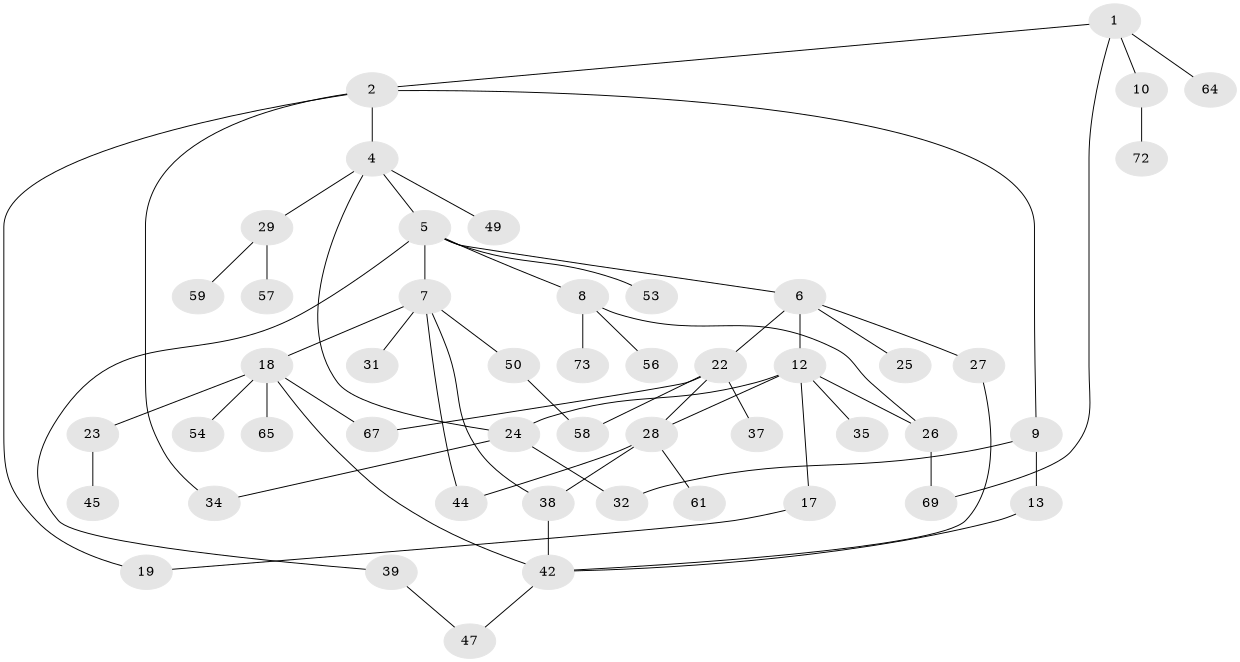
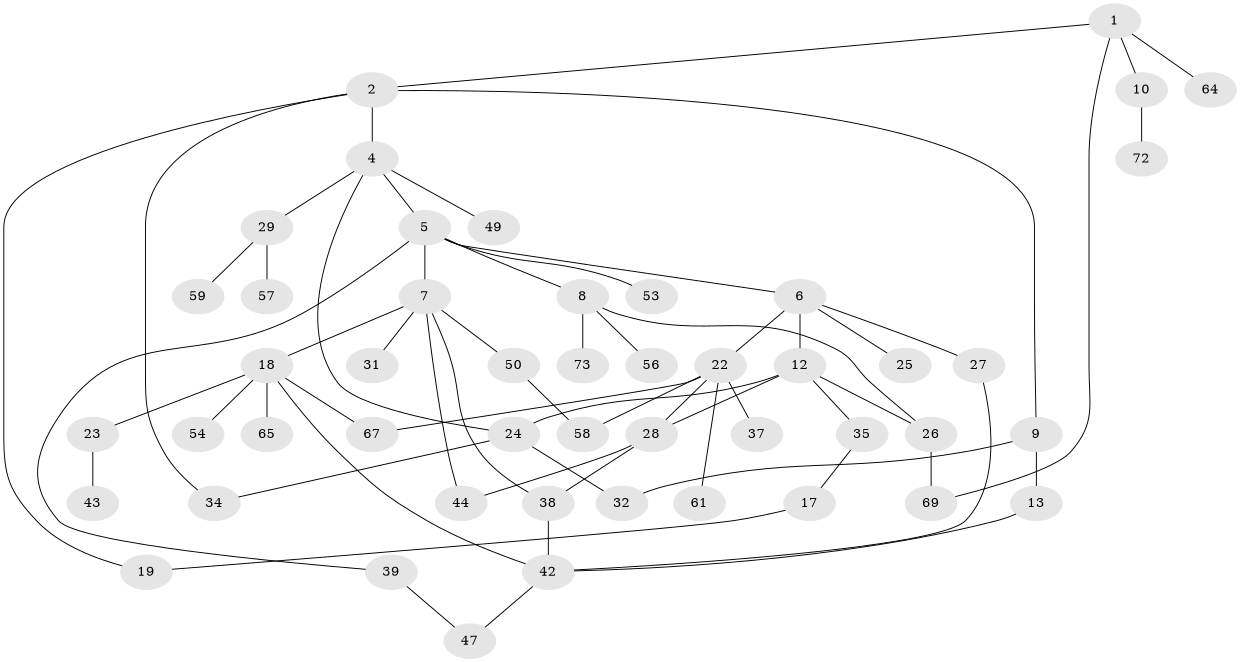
edge "12" -- "17": now "35" -- "17"
edge "28" -- "61": now "22" -- "61"
node "45": label "45" -> "43"
